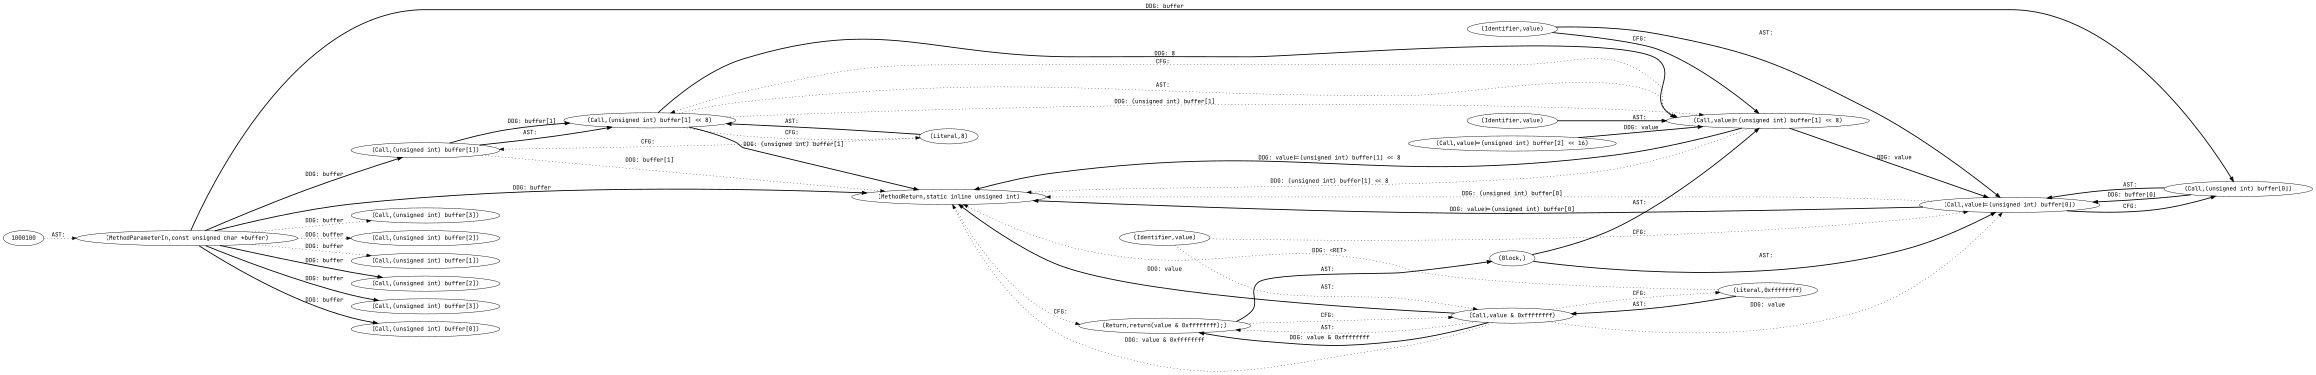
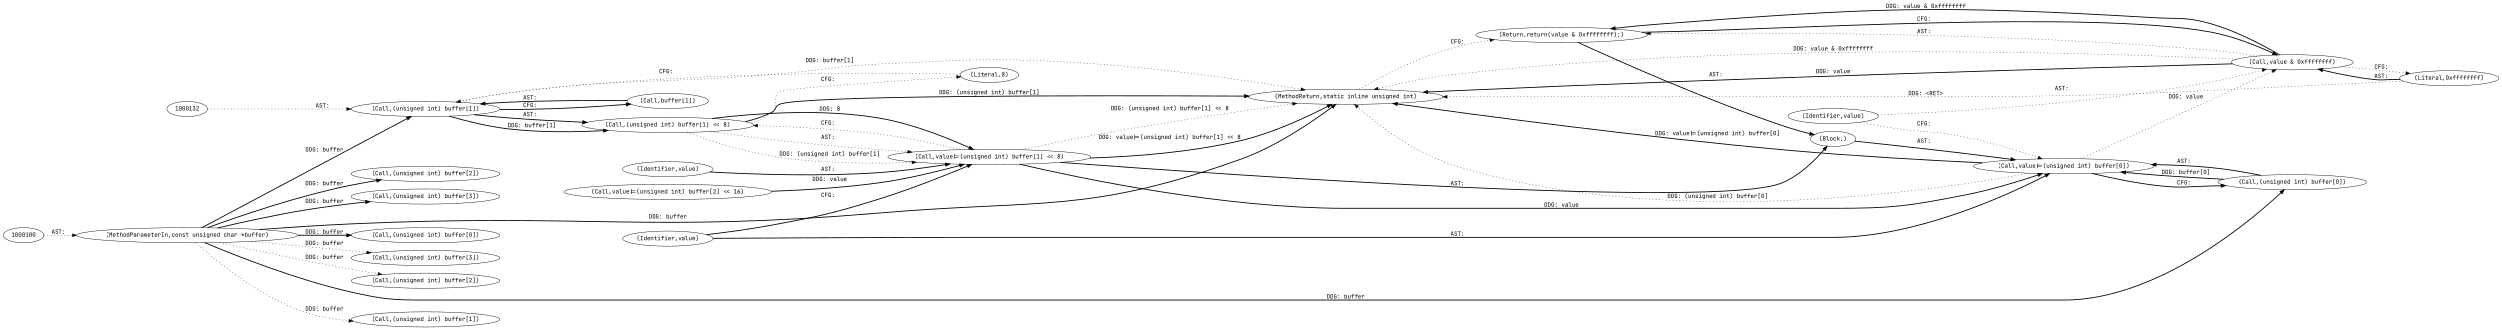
node "(Call,buffer[1])": added
node "1000132": added
edge "(Literal,8)" -> "(Call,(unsigned int) buffer[1] << 8)": removed, label "AST:"
edge "(Block,)" -> "(Call,value|=(unsigned int) buffer[1] << 8)": reversed
edge "(Return,return(value & 0xffffffff);)" -> "(Call,value & 0xffffffff)": style dotted -> bold
edge "(Call,value & 0xffffffff)" -> "(Call,value|=(unsigned int) buffer[0])": reversed
